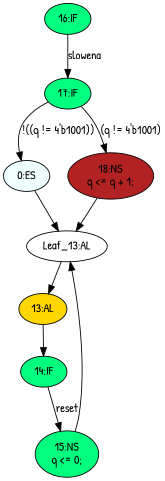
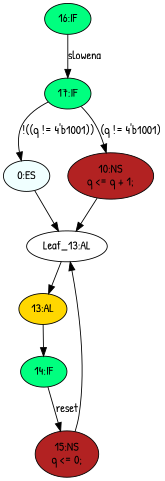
node "18:NS q <= q + 1;": label "18:NS q <= q + 1;" -> "10:NS q <= q + 1;"
node "15:NS q <= 0;": fillcolor springgreen -> firebrick
